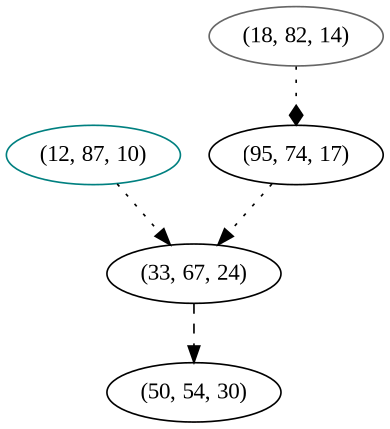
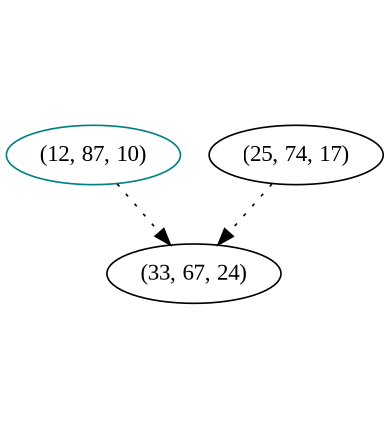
node "(18, 82, 14)": removed
node "(95, 74, 17)": label "(95, 74, 17)" -> "(25, 74, 17)"
node "(50, 54, 30)": removed
